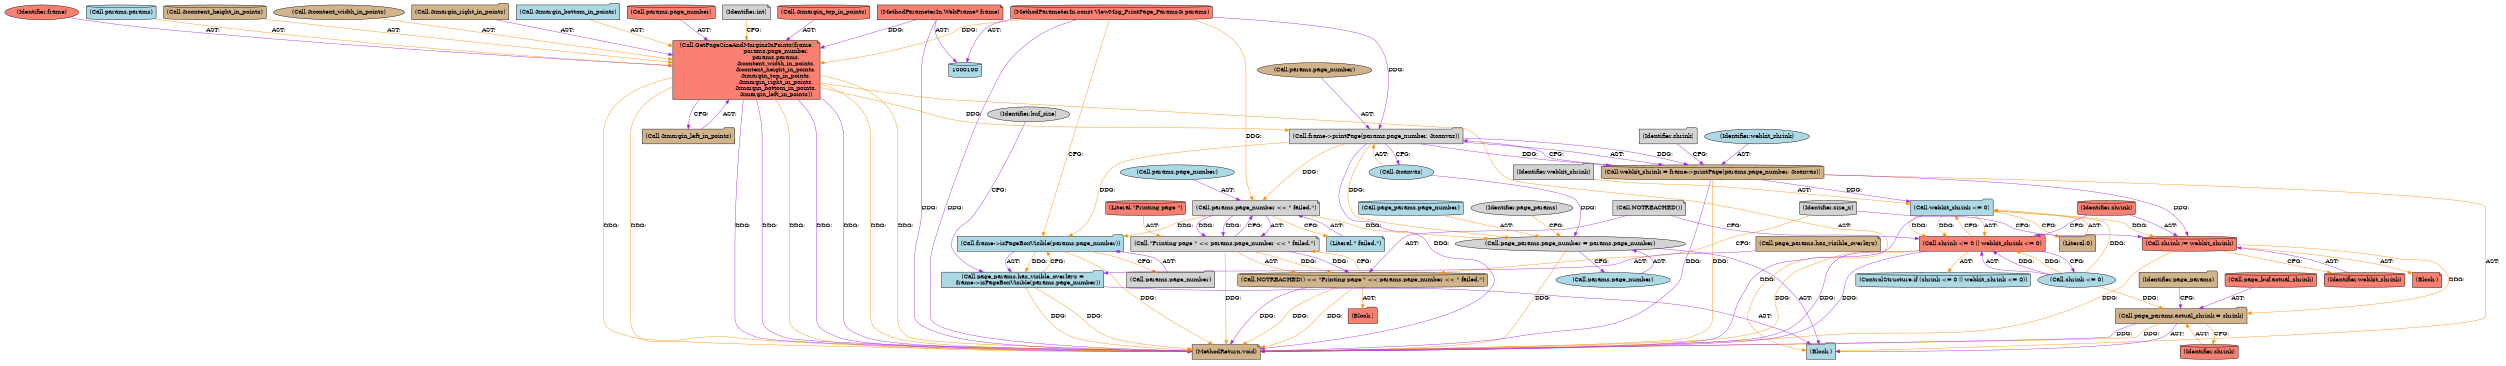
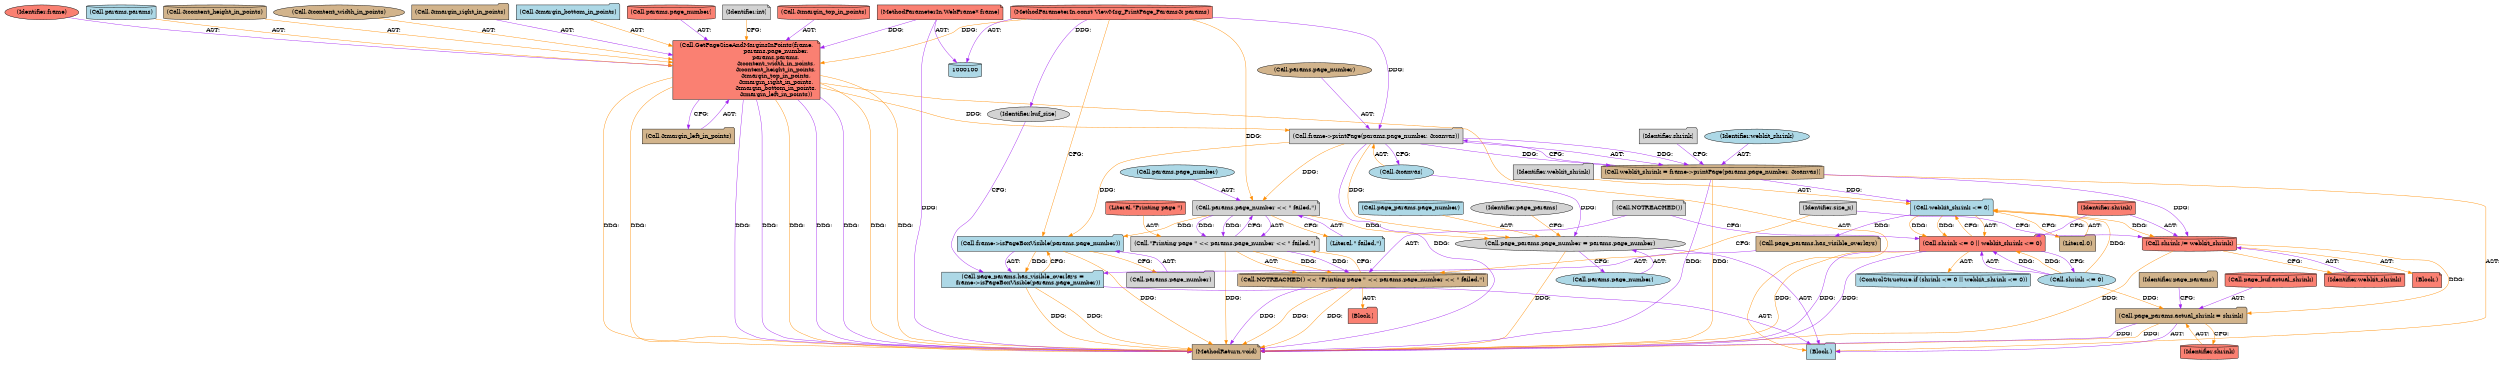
edge "(MethodParameterIn,const ViewMsg_PrintPage_Params& params)" -> "(MethodReturn,void)": now "(MethodParameterIn,const ViewMsg_PrintPage_Params& params)" -> "(Identifier,buf_size)"
edge "(Call,webkit_shrink <= 0)" -> "(MethodReturn,void)": now "(Call,webkit_shrink <= 0)" -> "(Call,page_params.has_visible_overlays)"
